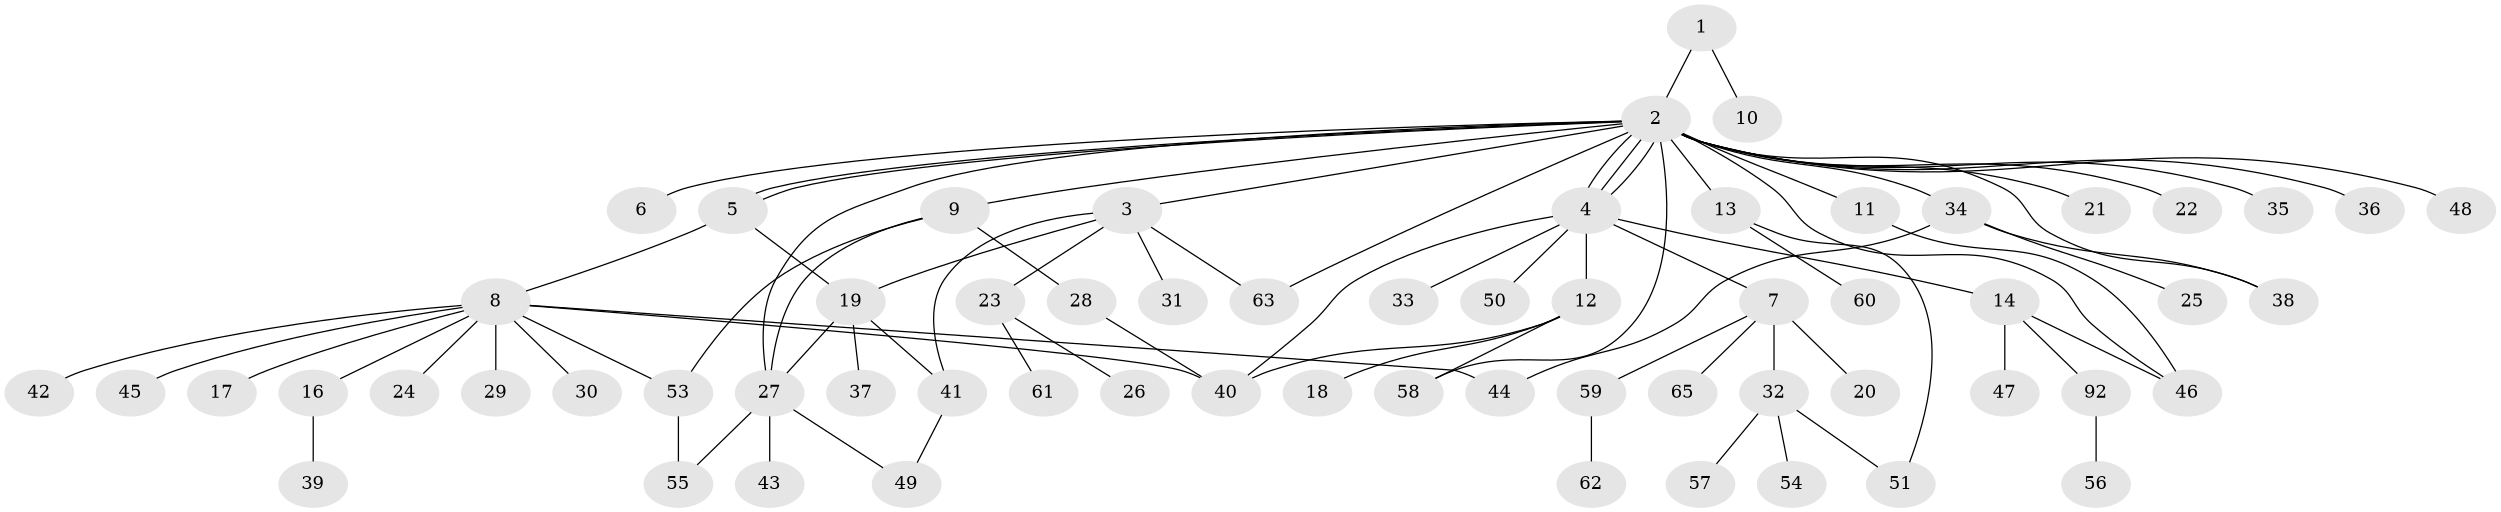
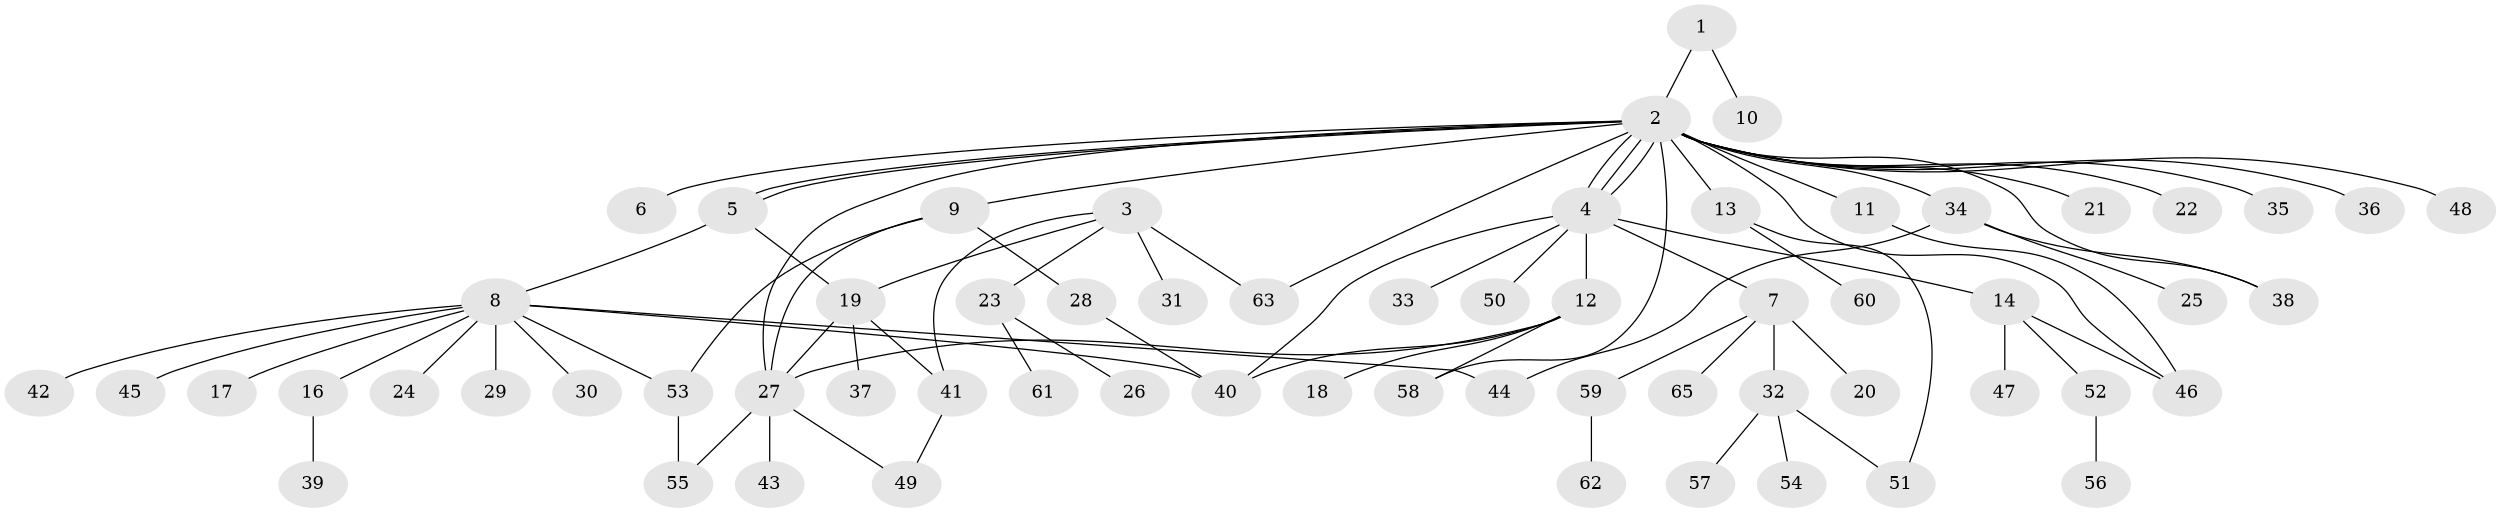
edge "2" -- "3": removed
edge "12" -- "27": added
node "92": label "92" -> "52"
